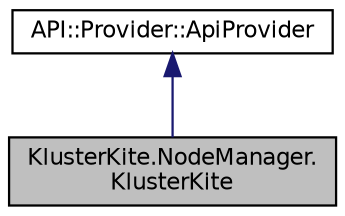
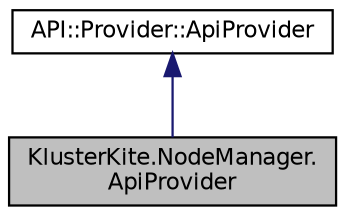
node "KlusterKite.NodeManager. KlusterKite": label "KlusterKite.NodeManager. KlusterKite" -> "KlusterKite.NodeManager. ApiProvider"
